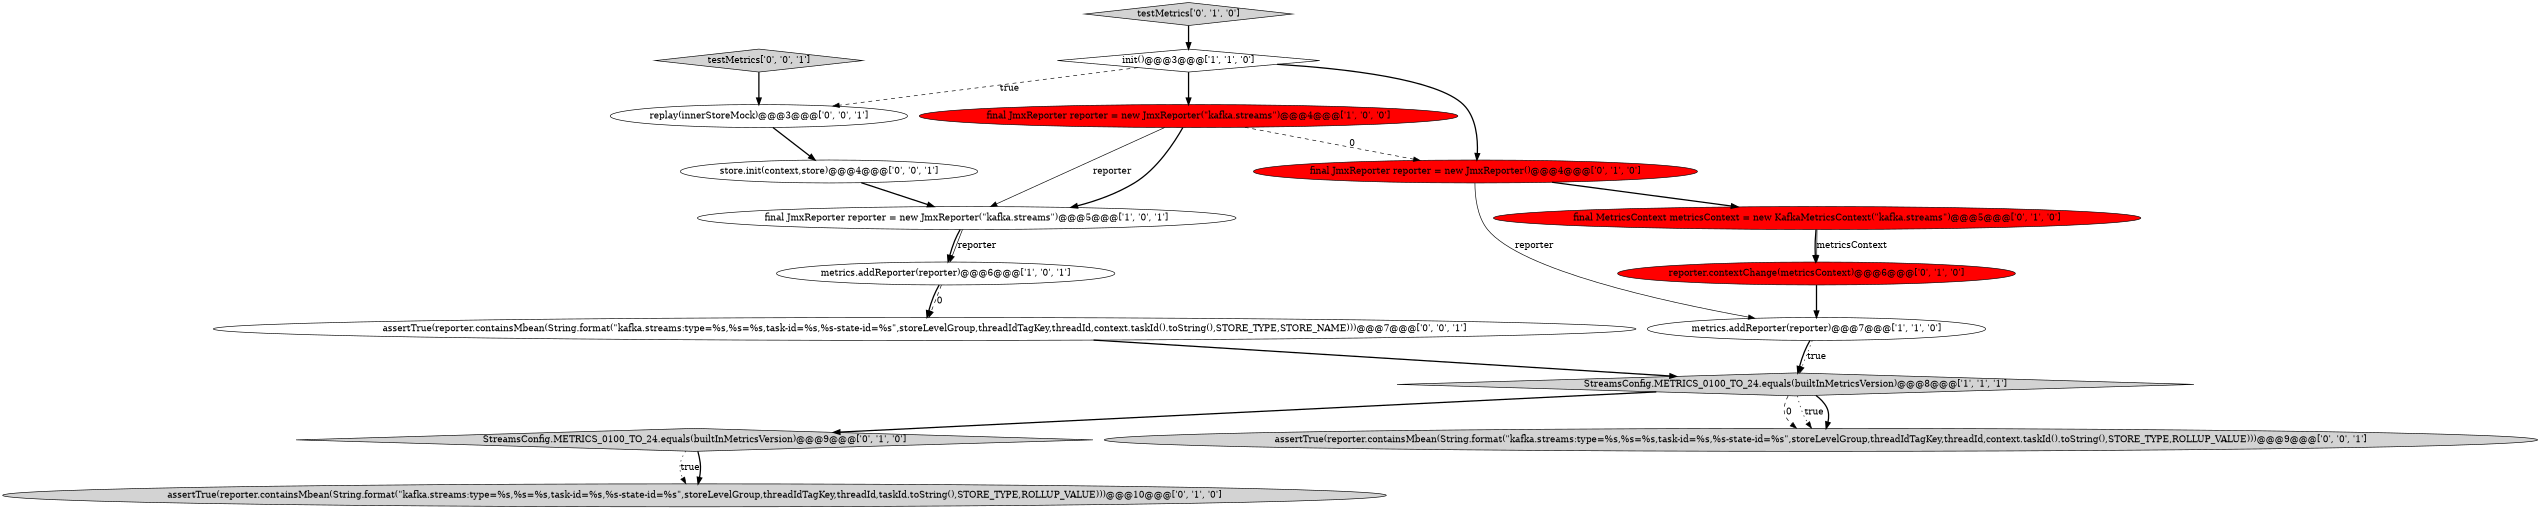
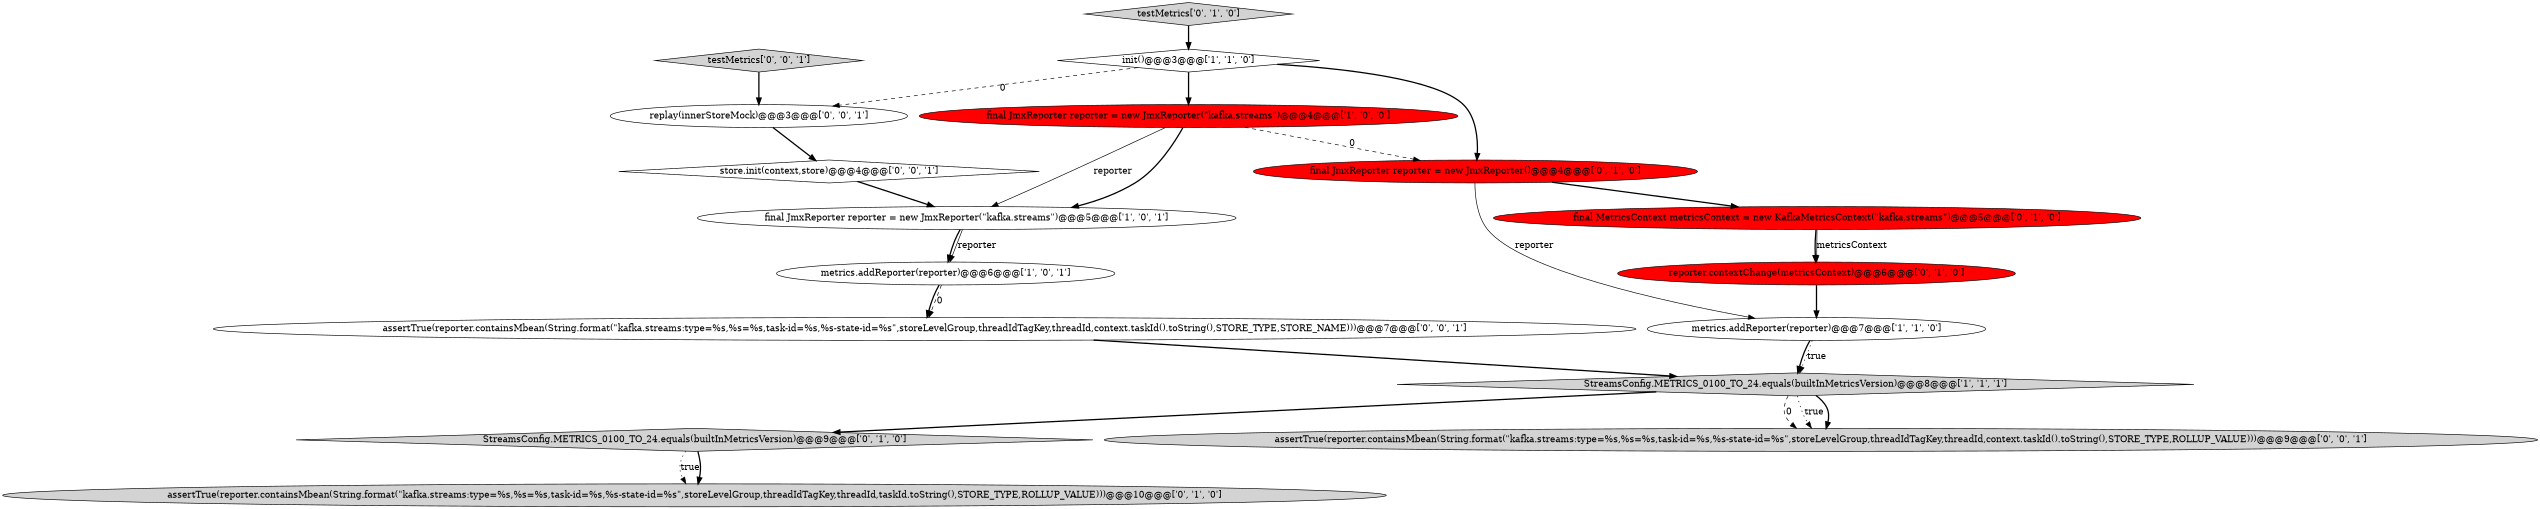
edge "init()@@@3@@@['1', '1', '0']" -> "replay(innerStoreMock)@@@3@@@['0', '0', '1']": label "true" -> "0"
node "store.init(context,store)@@@4@@@['0', '0', '1']": shape ellipse -> diamond
